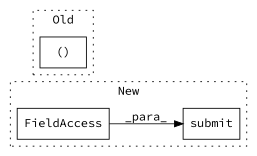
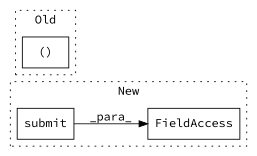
edge "FieldAccess" -> "submit": reversed
